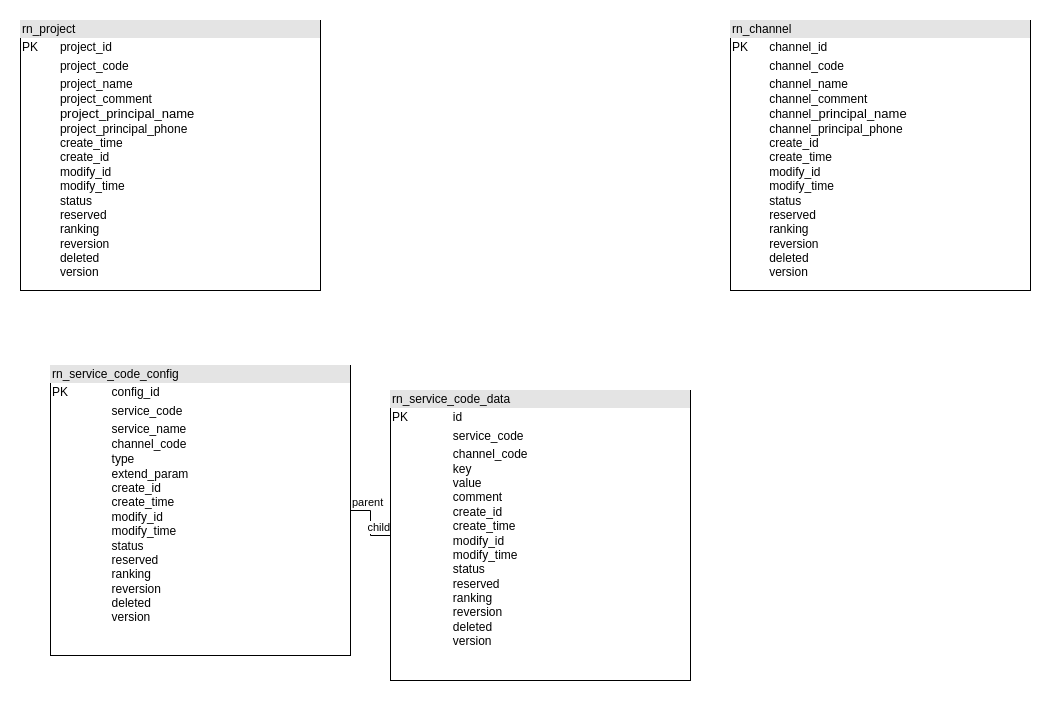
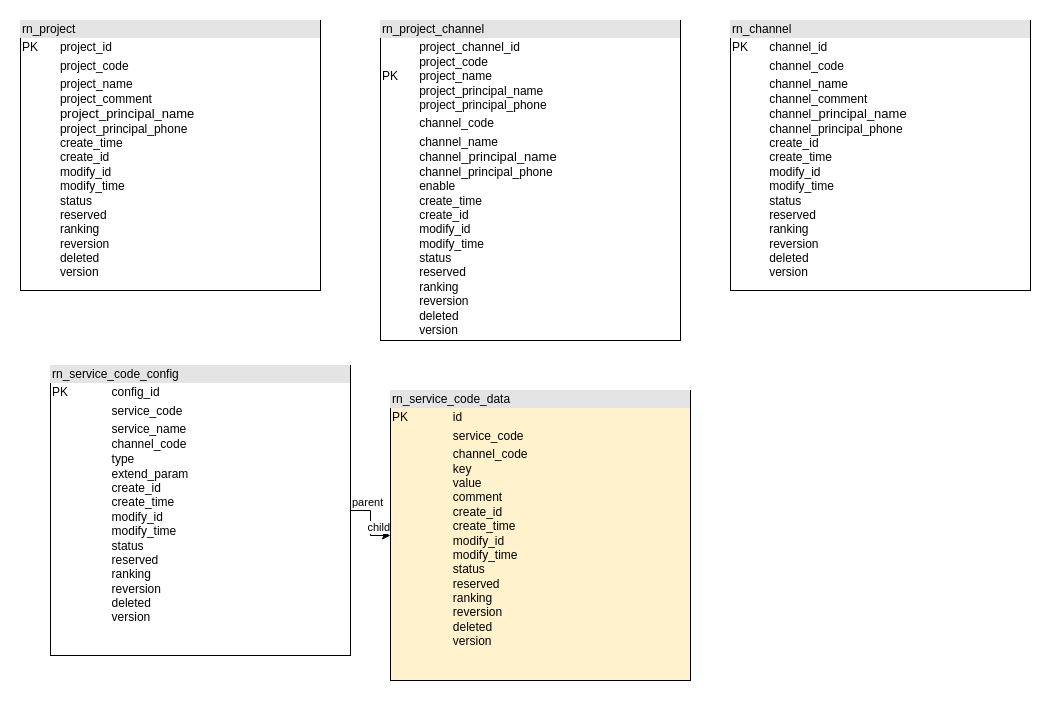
node "rn_project_channel PK project_channel_id project_code project_name project_principal_name project_principal_phone channel_code channel_name channel_principal_name channel_principal_phone enable create_time create_id modify_id modify_time status reserved ranking reversion deleted version": added
edge "rn_service_code_config PK config_id service_code service_name channel_code type extend_param create_id create_time modify_id modify_time status reserved ranking reversion deleted version" -- "rn_service_code_data PK id service_code channel_code key value comment create_id create_time modify_id modify_time status reserved ranking reversion deleted version": arrowhead none -> classic
node "rn_service_code_data PK id service_code channel_code key value comment create_id create_time modify_id modify_time status reserved ranking reversion deleted version": fillcolor #ffffff -> #fff2cc
